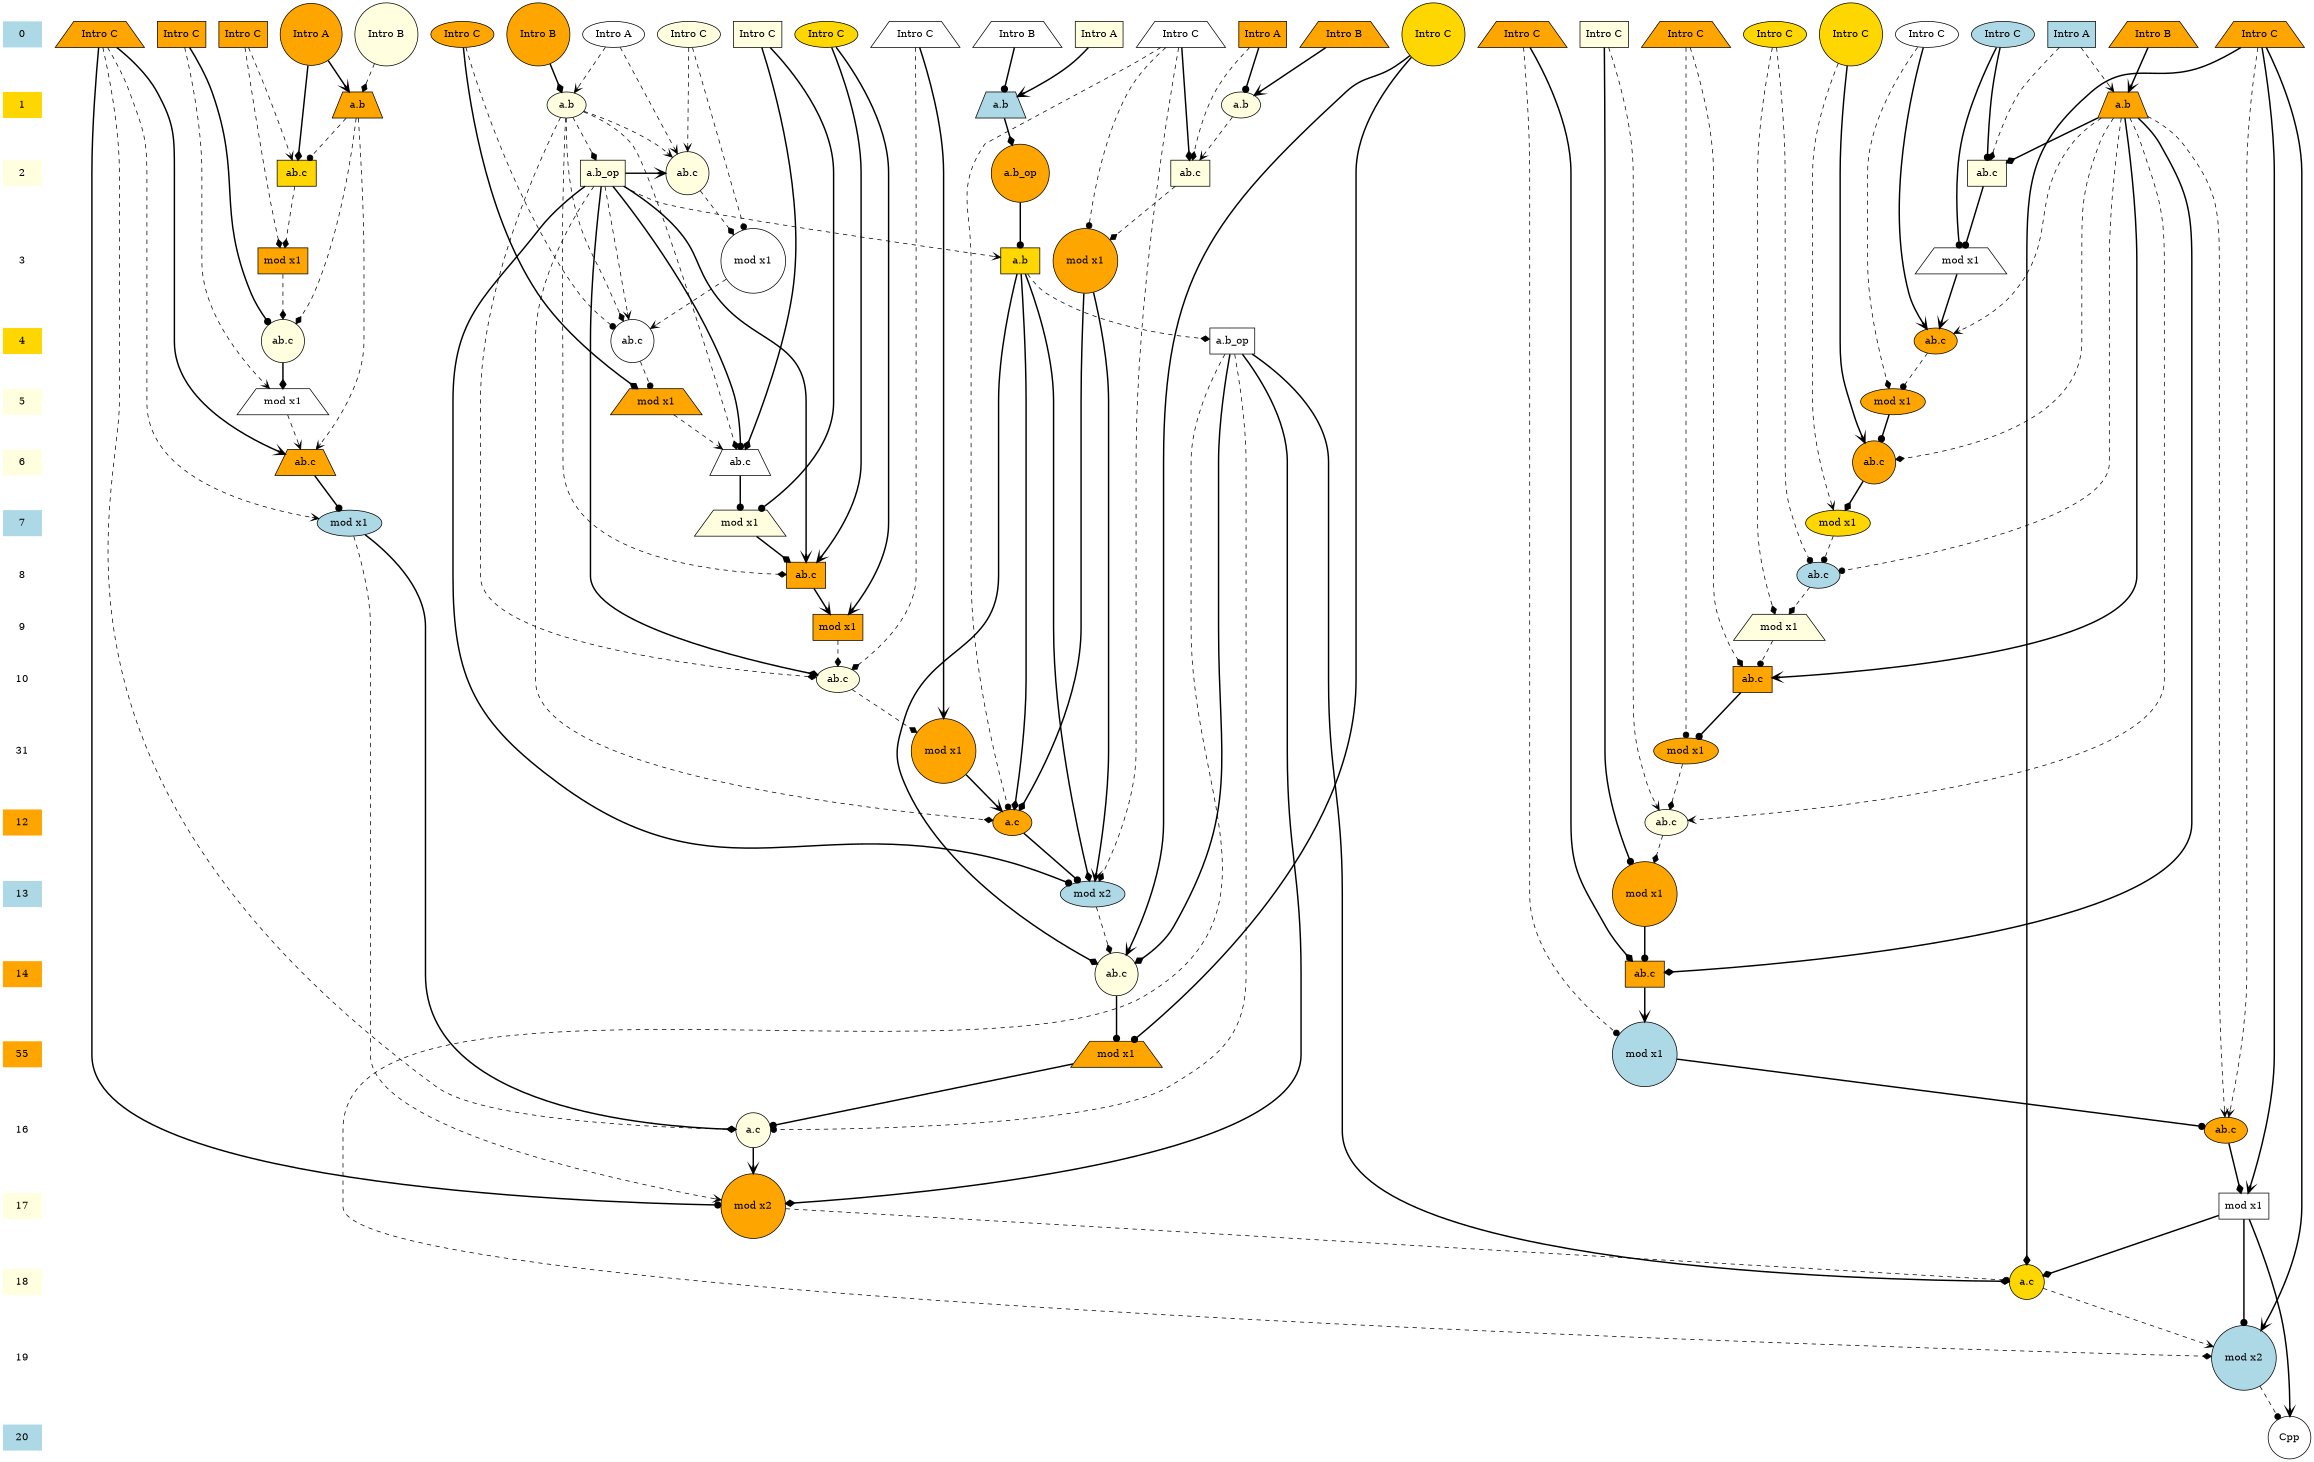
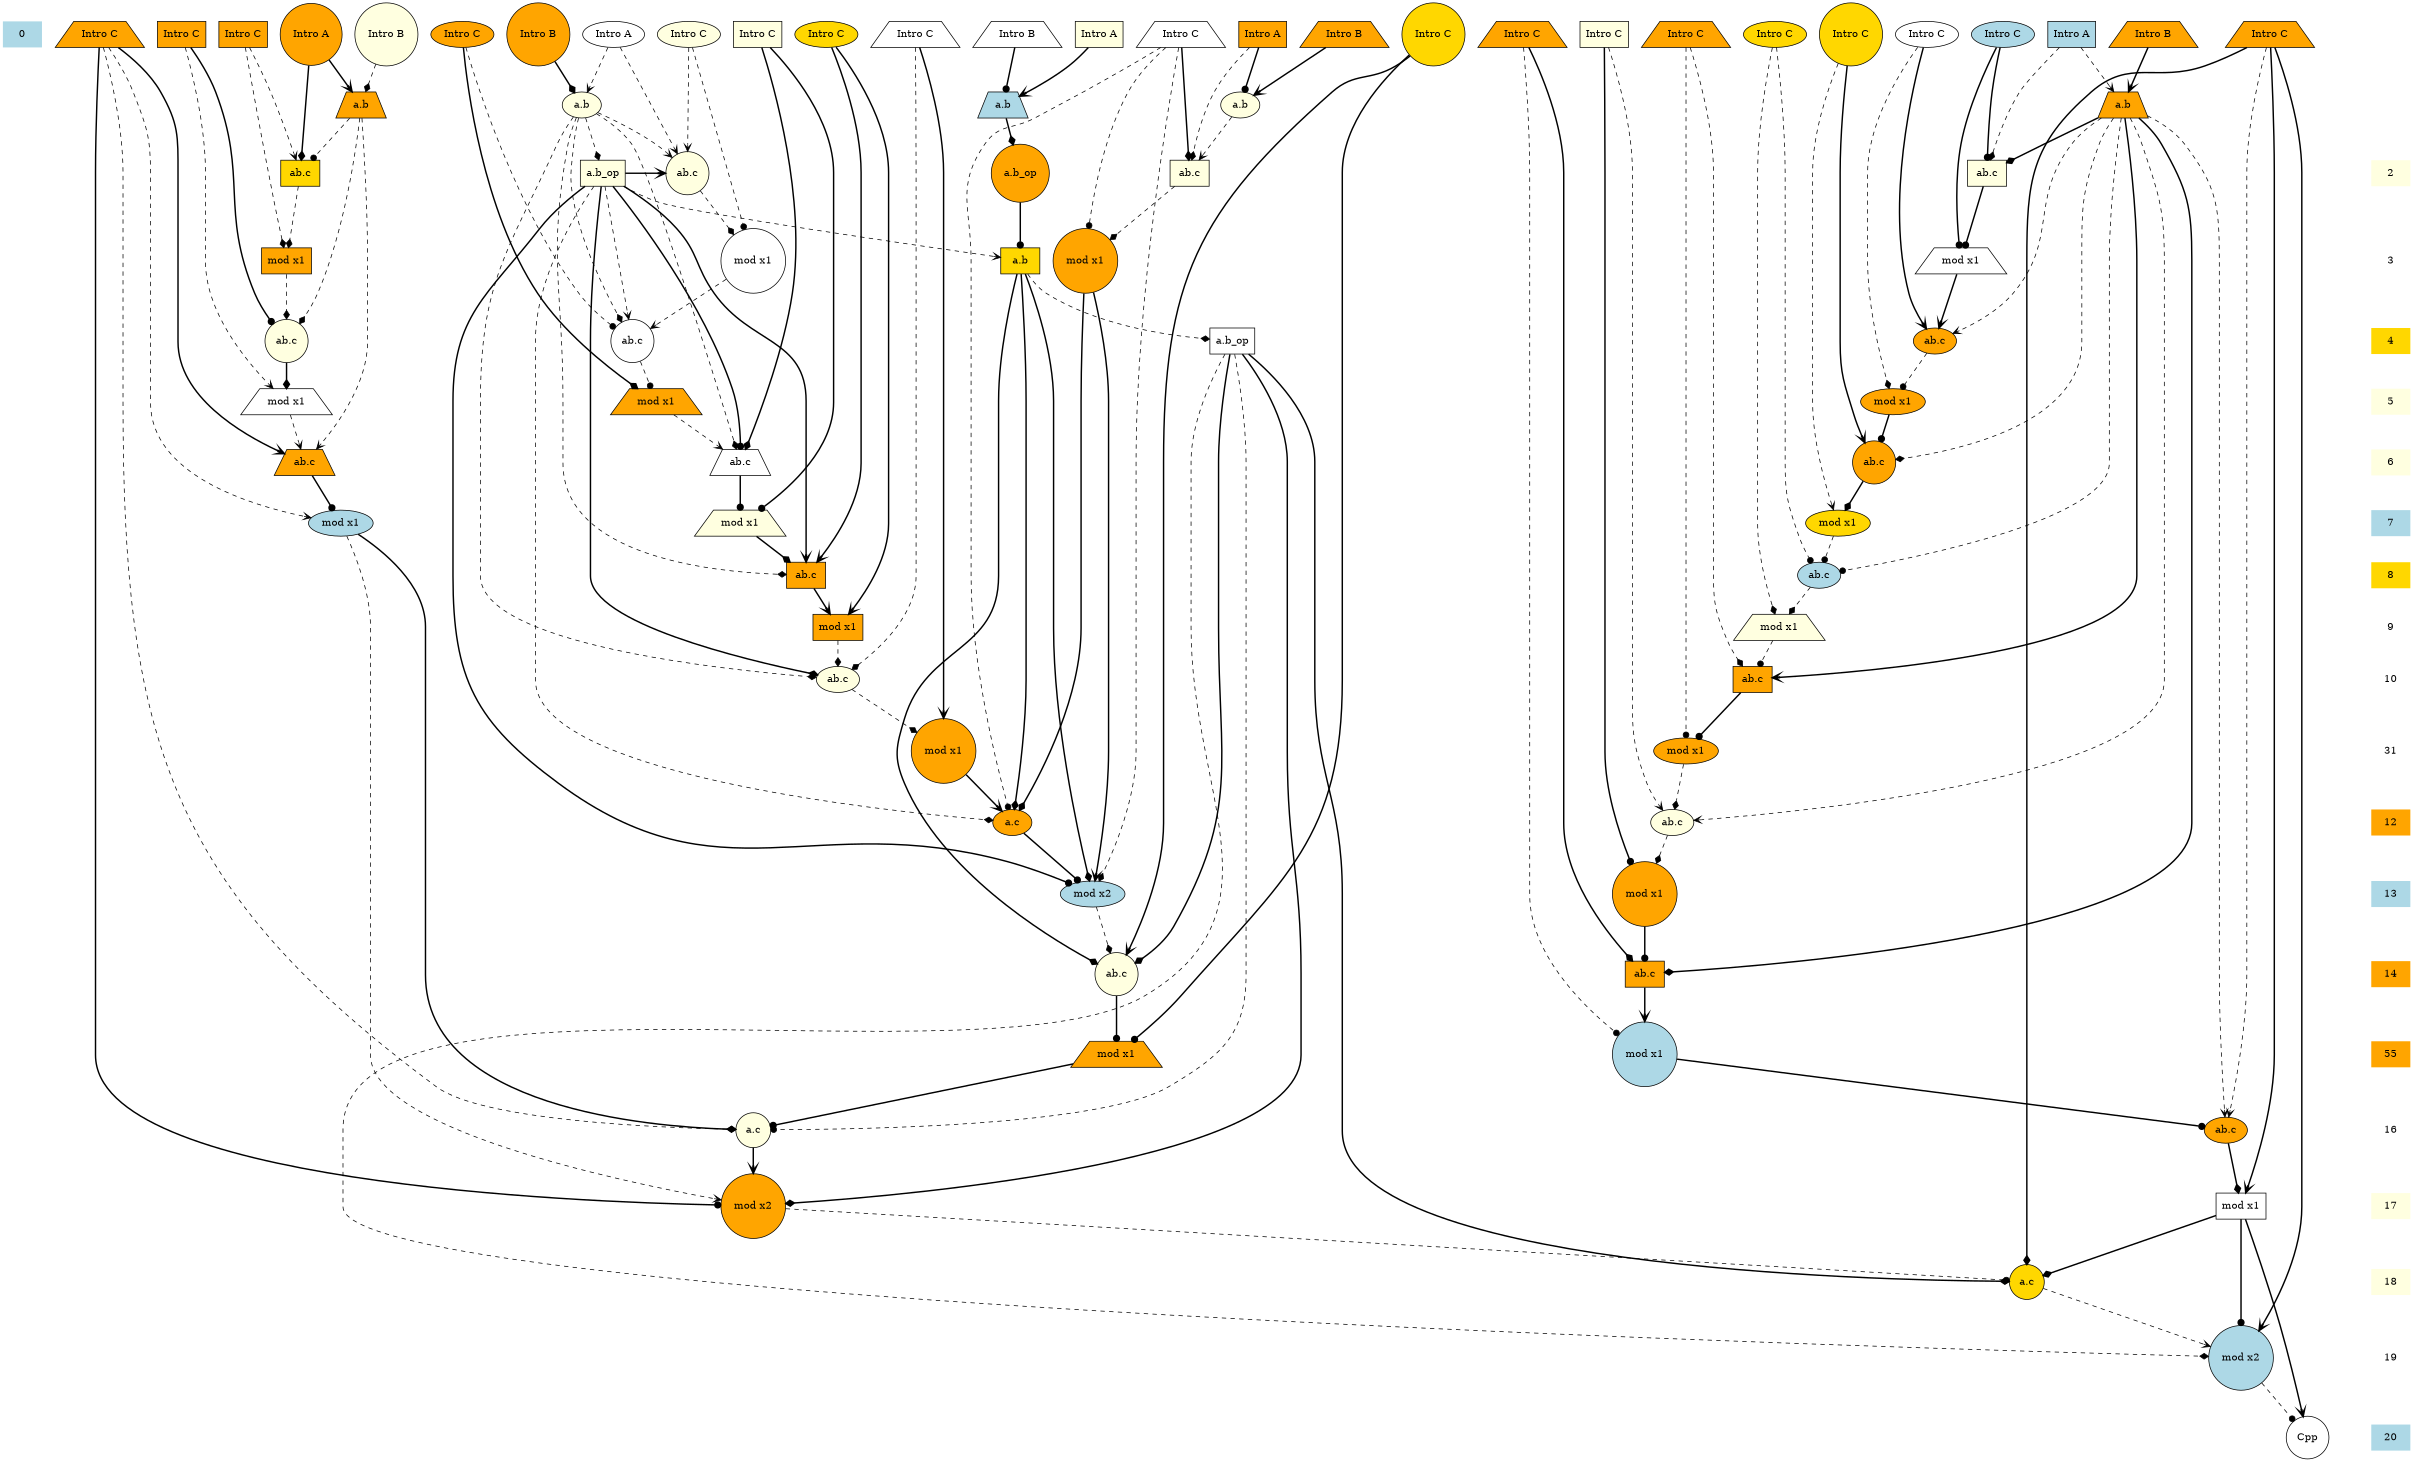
node "1": removed
node "8": fillcolor white -> gold
